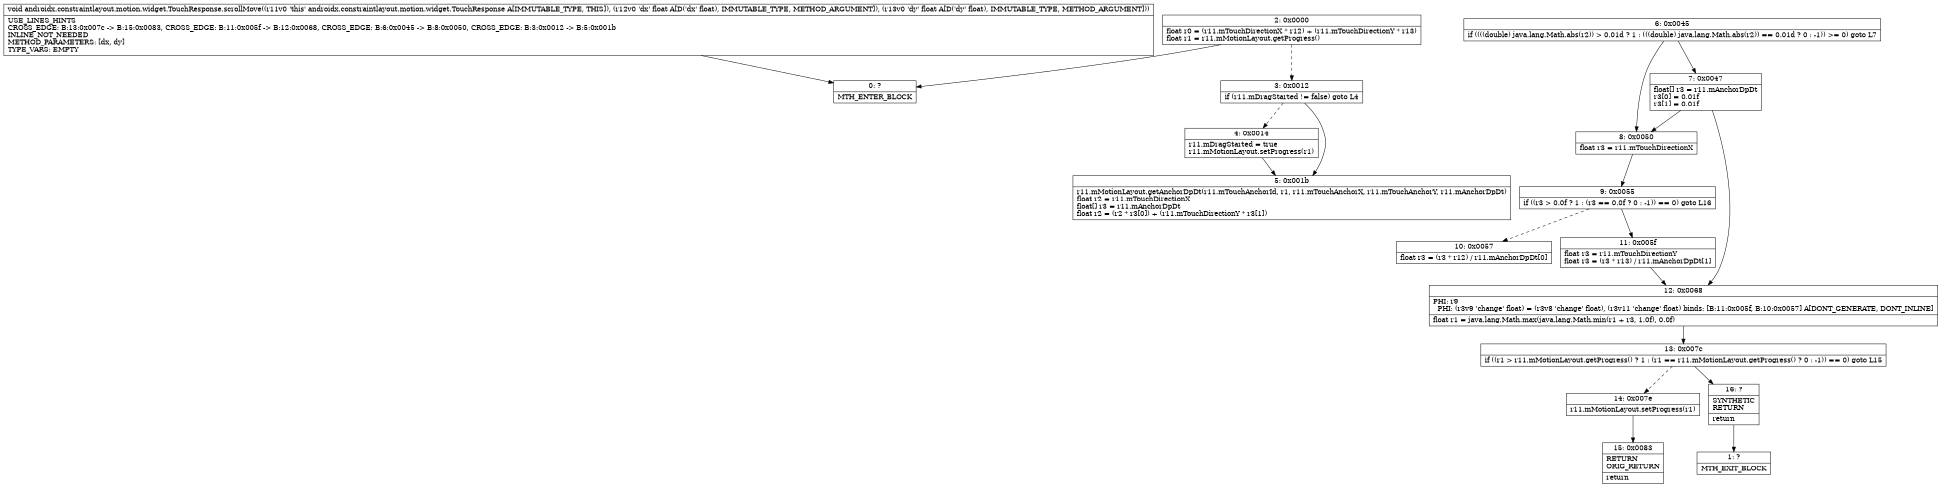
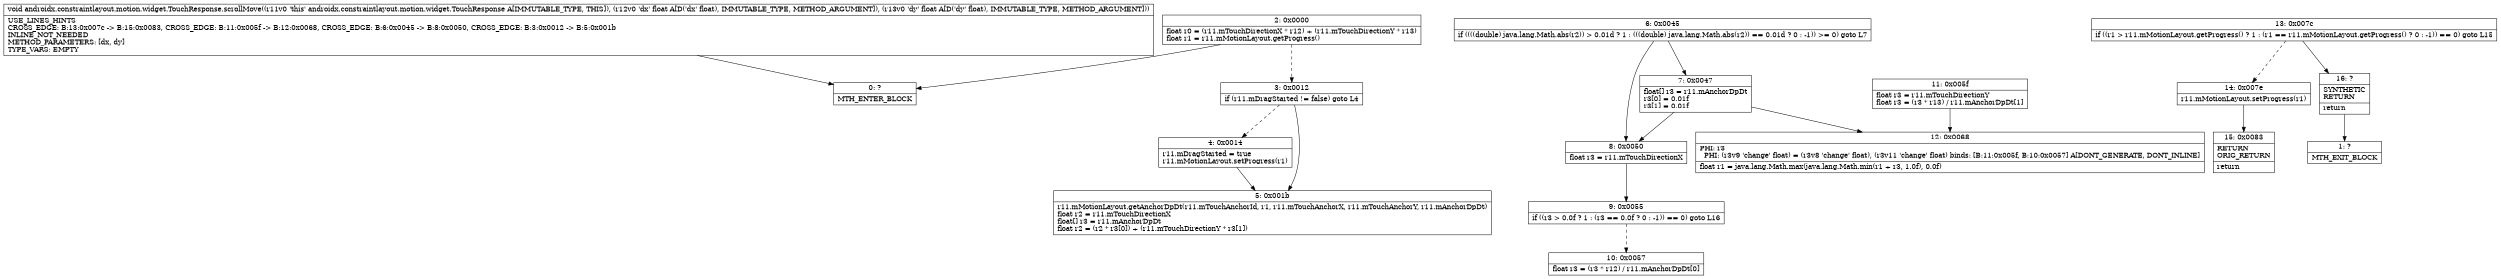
edge "9: 0x0055" -> "11: 0x005f": removed
node "12: 0x0068": text "PHI: r9" -> "PHI: r3"
edge "12: 0x0068" -> "13: 0x007c": removed
